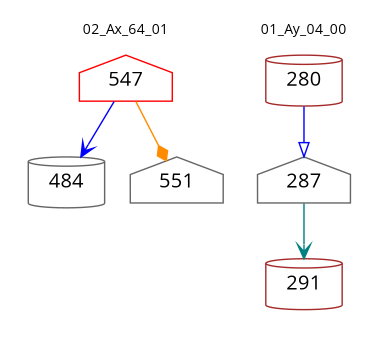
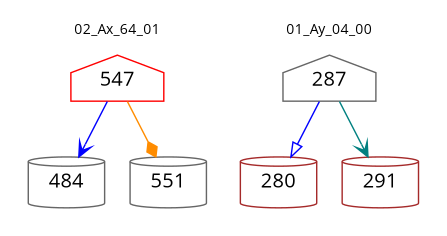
edge "280" -> "287": reversed
node "551": shape house -> cylinder
